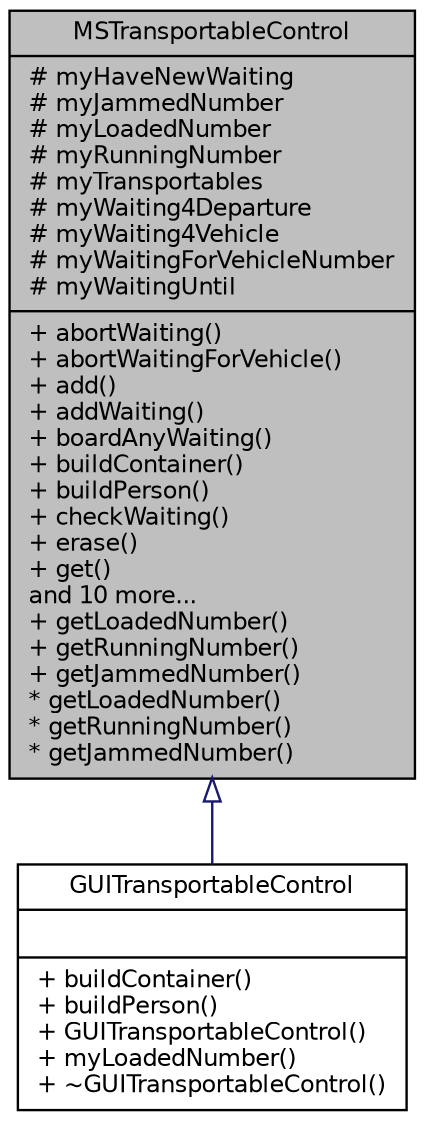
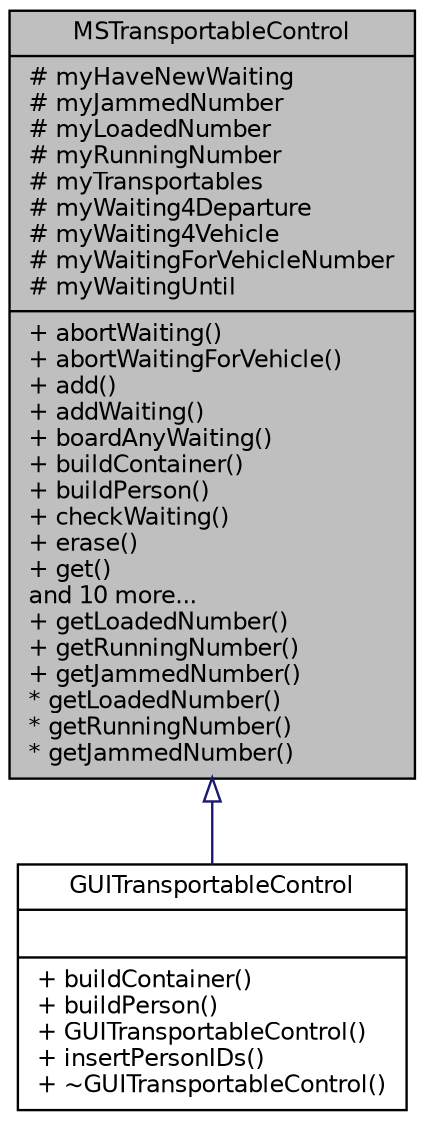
node "GUITransportableControl": text "+ myLoadedNumber()" -> "+ insertPersonIDs()"
